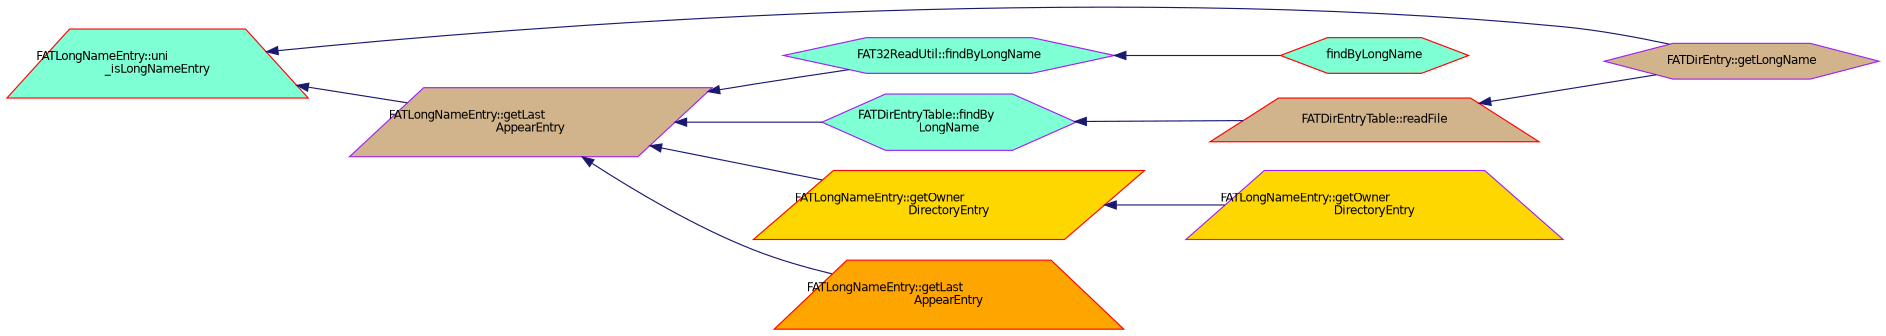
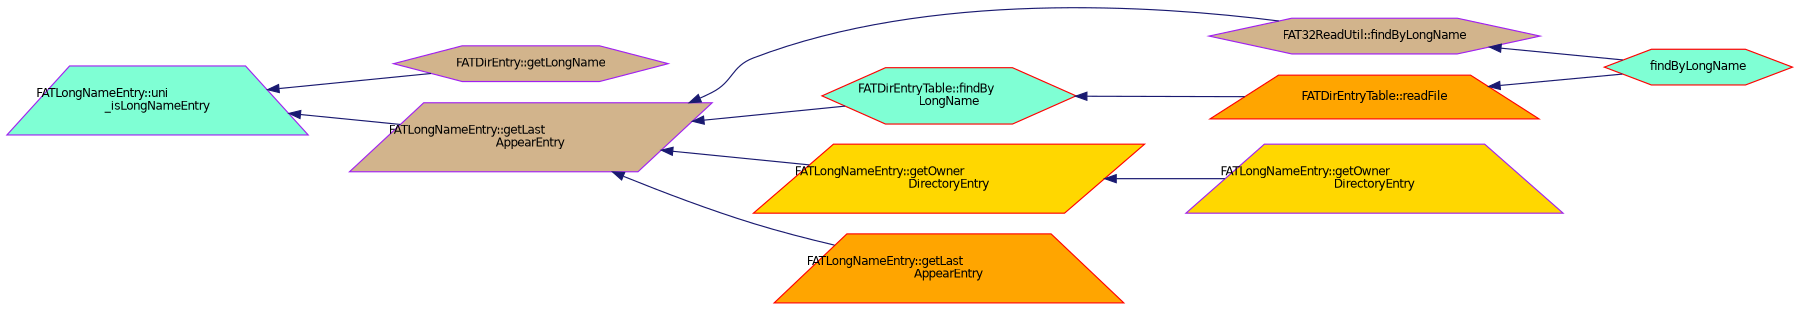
node "FAT32ReadUtil::findByLongName": fillcolor aquamarine -> tan
node "FATLongNameEntry::uni _isLongNameEntry": color red -> purple
edge "FATDirEntry::getLongName" -> "FATDirEntryTable::readFile": now "findByLongName" -> "FATDirEntryTable::readFile"
node "FATDirEntryTable::readFile": fillcolor tan -> orange
node "FATDirEntryTable::findBy LongName": color purple -> red
